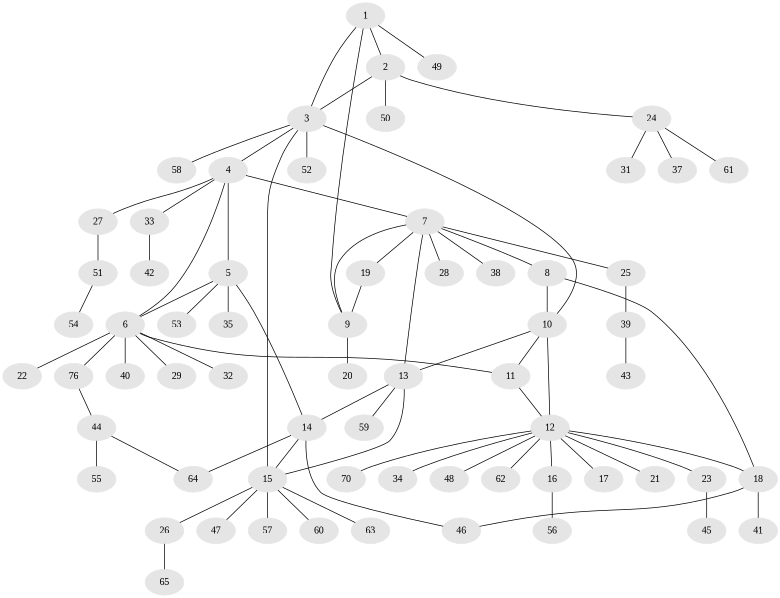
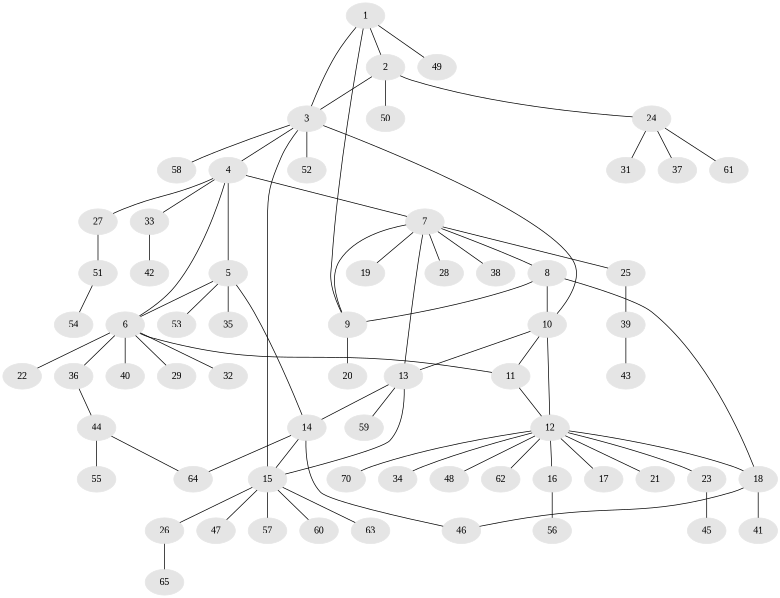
edge "19" -- "9": now "8" -- "9"
node "76": label "76" -> "36"
